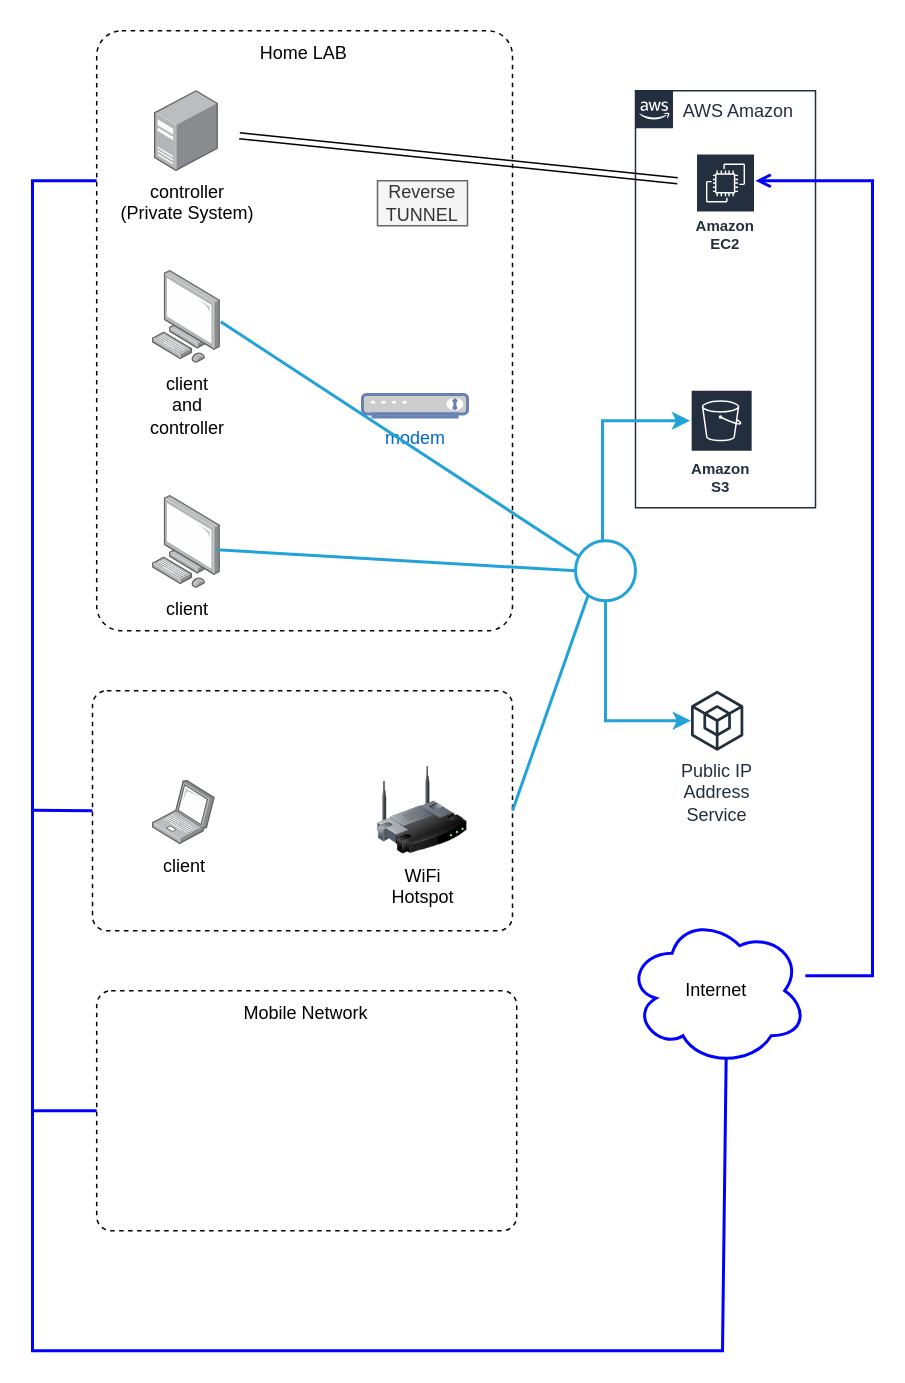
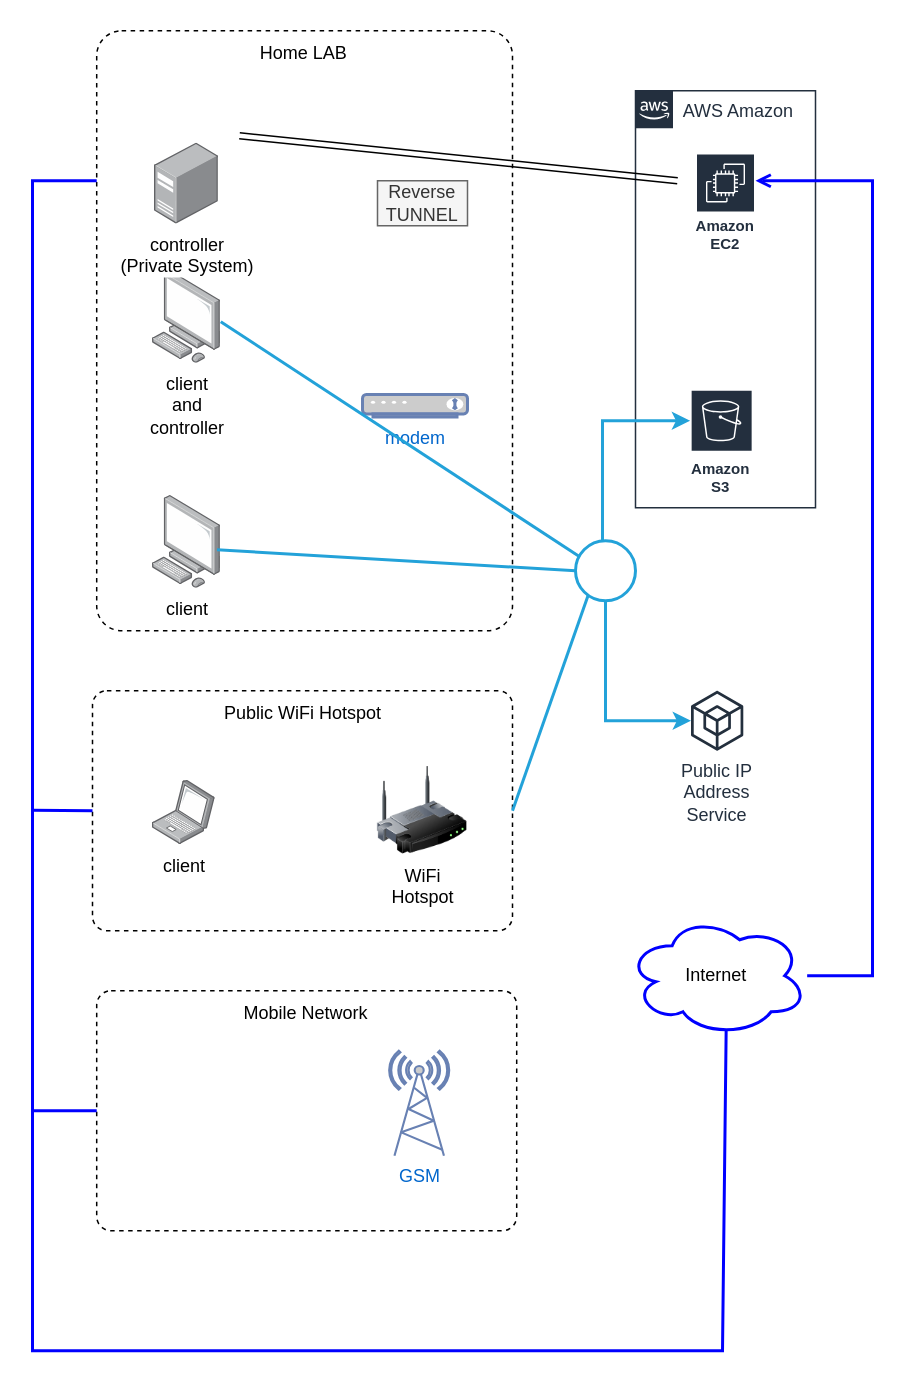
node "controller (Private System)": moved (186, 131) -> (186, 184)
node "Public WiFi Hotspot": added
node "Internet": size 180x150 -> 180x120
node "GSM": added
